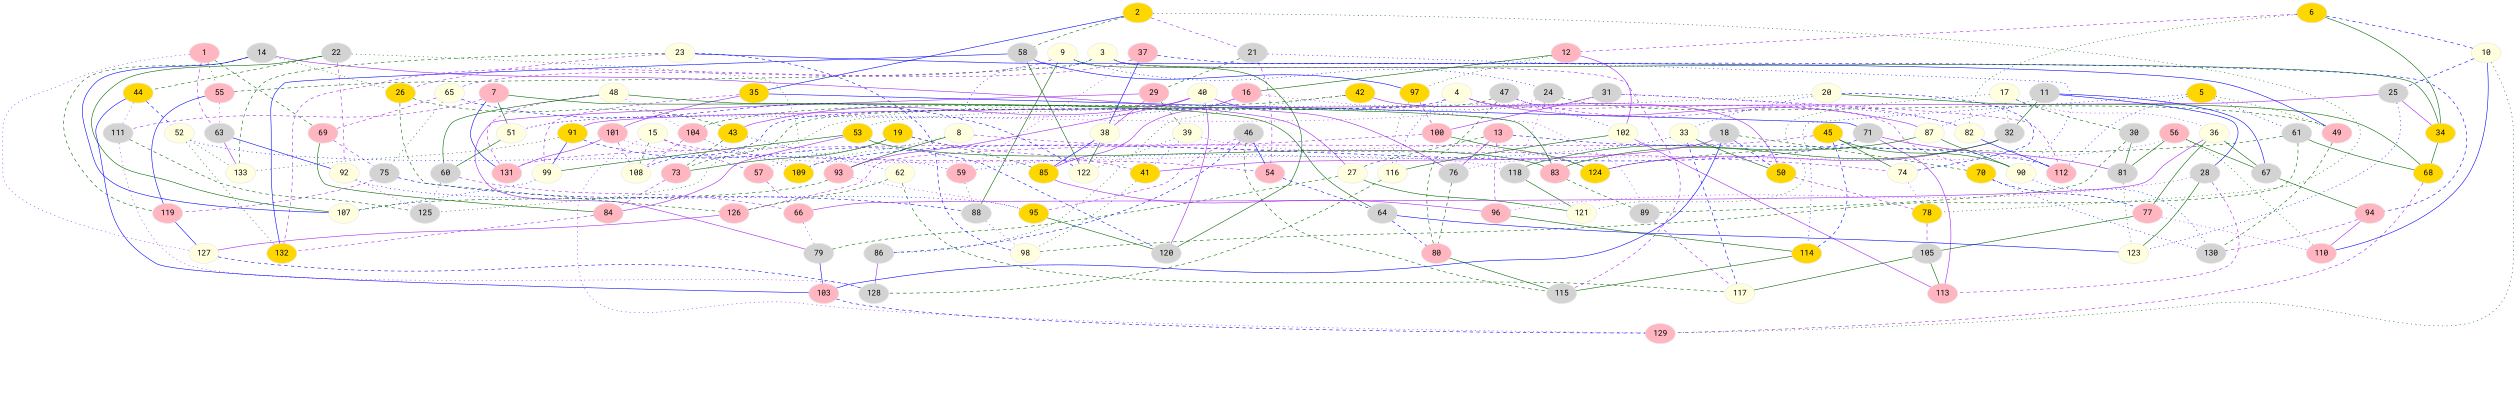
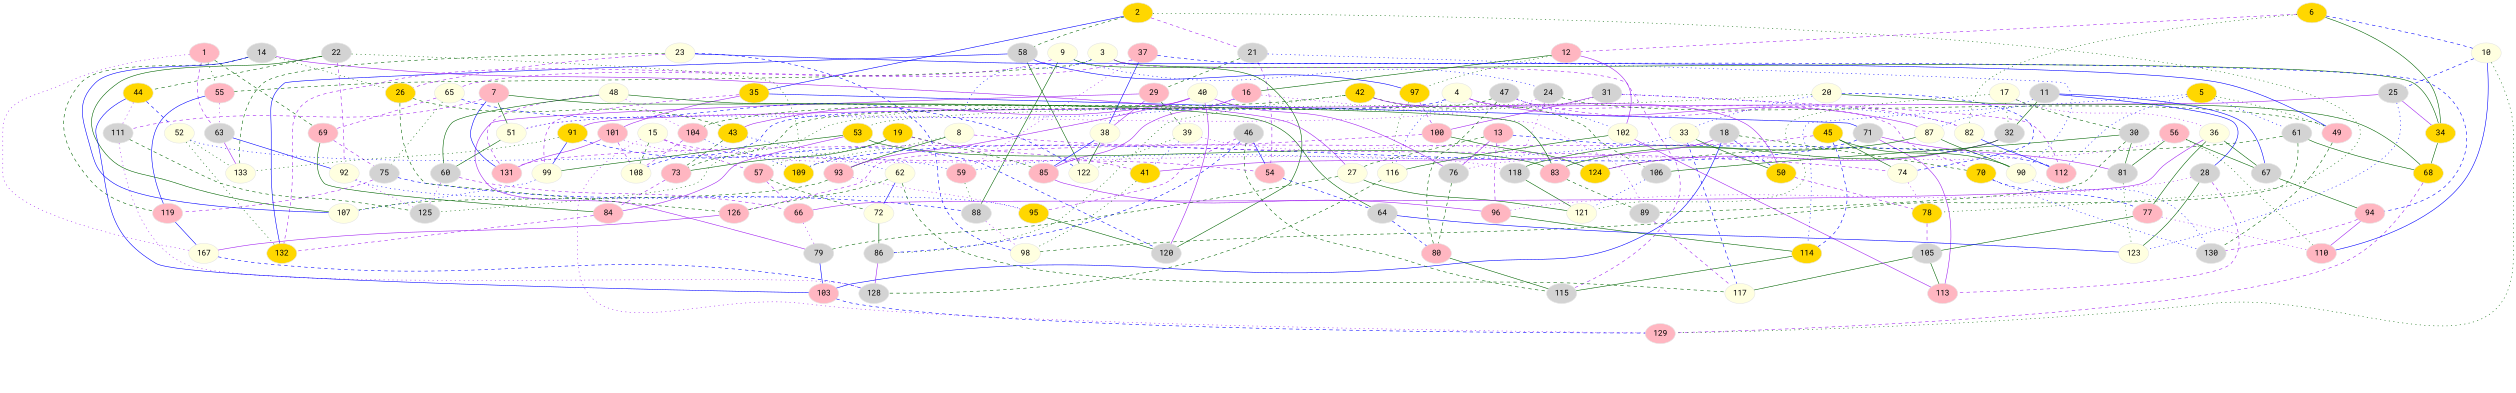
node "85": fillcolor gold -> lightpink
node "106": added
node "72": added
node "127": label "127" -> "167"
